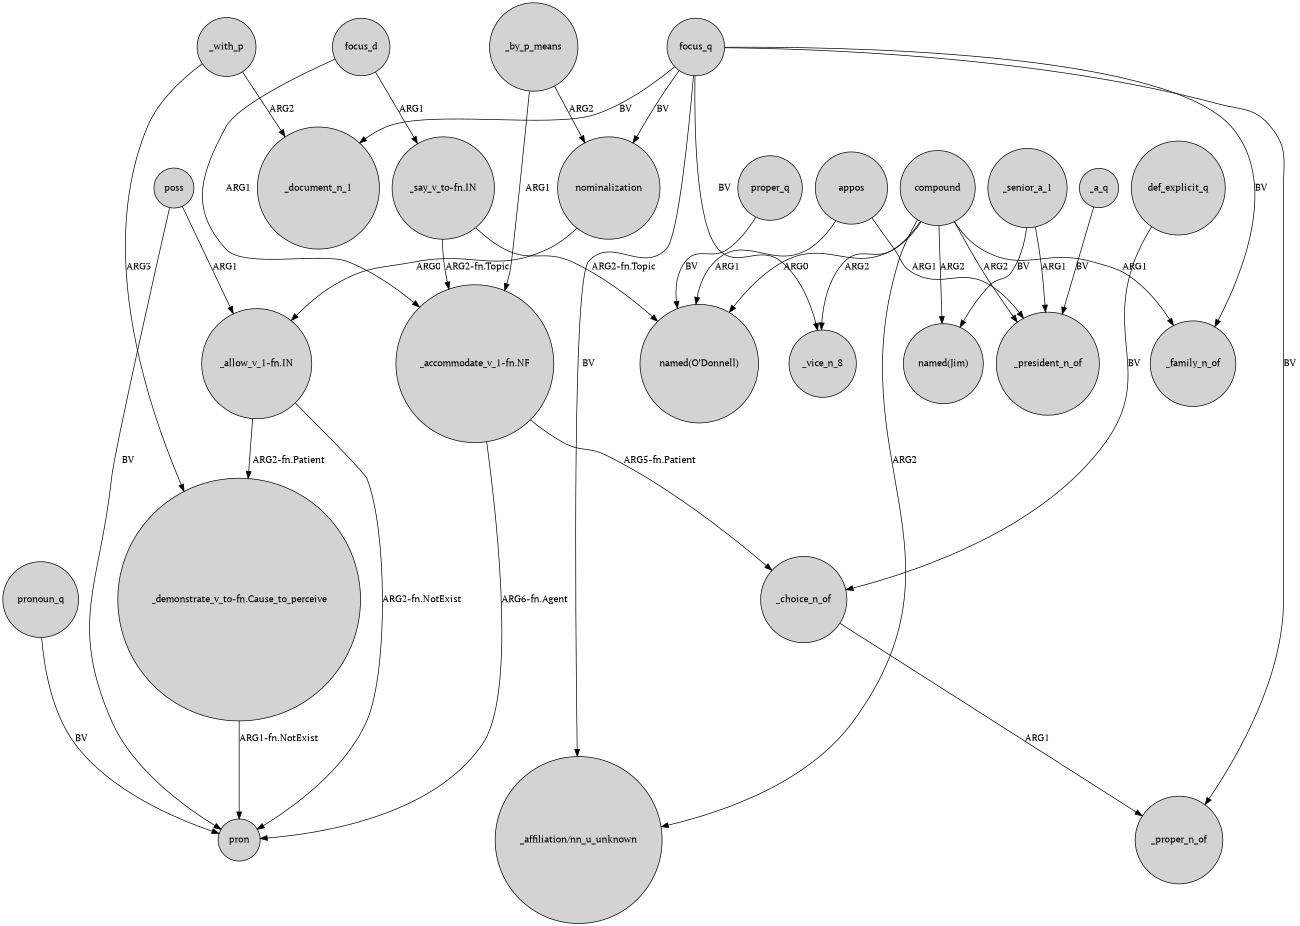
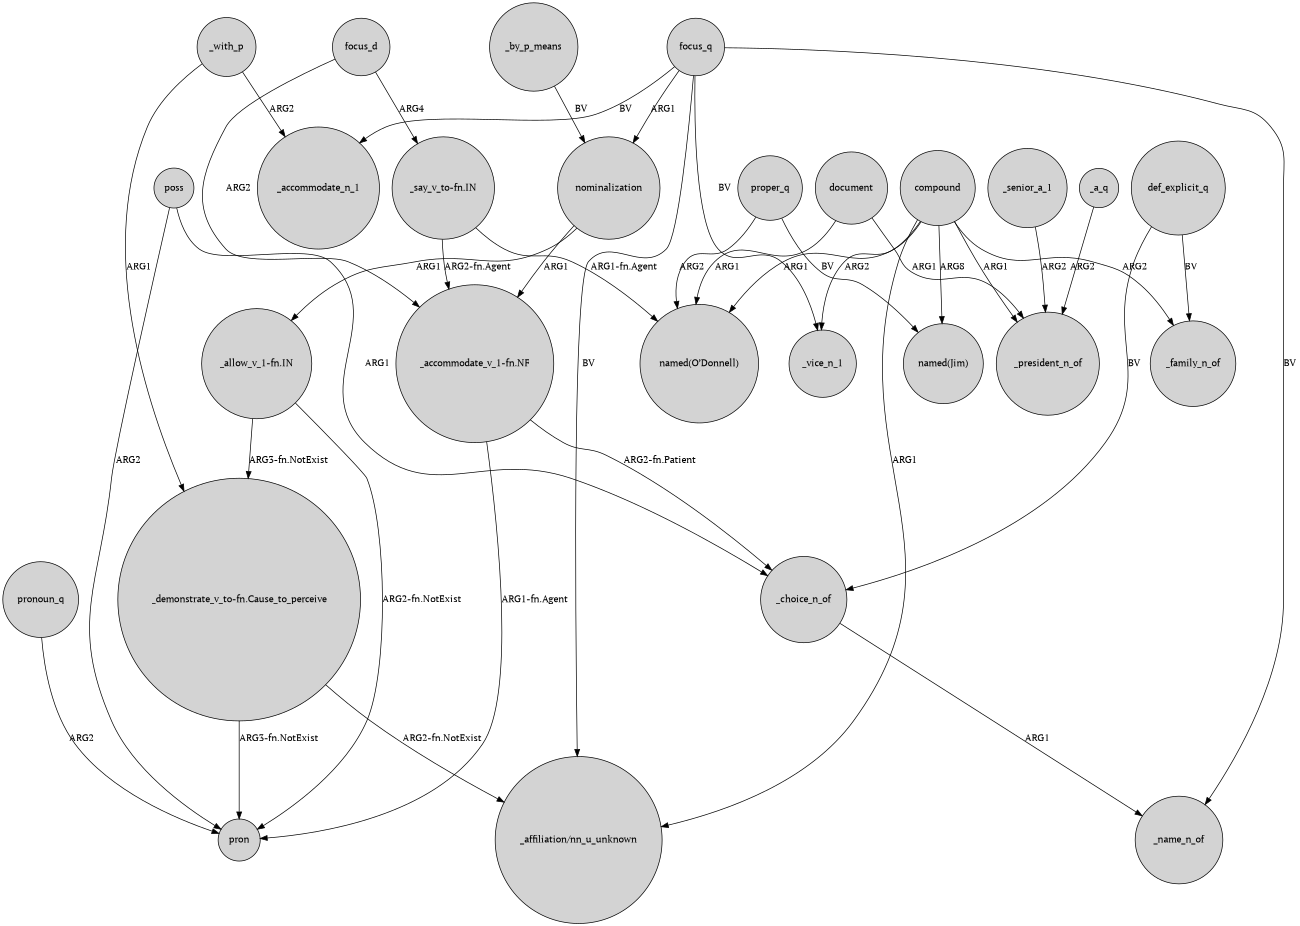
edge "focus_q" -> "_family_n_of": now "def_explicit_q" -> "_family_n_of"
edge "focus_d" -> "_say_v_to-fn.IN": label "ARG1" -> "ARG4"
edge "_by_p_means" -> "nominalization": label "ARG2" -> "BV"
edge "focus_q" -> "nominalization": label "BV" -> "ARG1"
edge "focus_d" -> "_accommodate_v_1-fn.NF": label "ARG1" -> "ARG2"
node "_document_n_1": label "_document_n_1" -> "_accommodate_n_1"
edge "_by_p_means" -> "_accommodate_v_1-fn.NF": now "nominalization" -> "_accommodate_v_1-fn.NF"
node "appos": label "appos" -> "document"
edge "poss" -> "_allow_v_1-fn.IN": now "poss" -> "_choice_n_of"
edge "_with_p" -> "_demonstrate_v_to-fn.Cause_to_perceive": label "ARG3" -> "ARG1"
edge "nominalization" -> "_allow_v_1-fn.IN": label "ARG0" -> "ARG1"
edge "_say_v_to-fn.IN" -> "_accommodate_v_1-fn.NF": label "ARG2-fn.Topic" -> "ARG2-fn.Agent"
edge "_say_v_to-fn.IN" -> "named(O’Donnell)": label "ARG2-fn.Topic" -> "ARG1-fn.Agent"
edge "proper_q" -> "named(O’Donnell)": label "BV" -> "ARG2"
edge "compound" -> "named(O’Donnell)": label "ARG0" -> "ARG1"
edge "compound" -> "named(Jim)": label "ARG2" -> "ARG8"
edge "compound" -> "_president_n_of": label "ARG2" -> "ARG1"
edge "_senior_a_1" -> "_president_n_of": label "ARG1" -> "ARG2"
edge "_a_q" -> "_president_n_of": label "BV" -> "ARG2"
edge "compound" -> "_family_n_of": label "ARG1" -> "ARG2"
edge "_senior_a_1" -> "named(Jim)": now "proper_q" -> "named(Jim)"
node "_vice_n_8": label "_vice_n_8" -> "_vice_n_1"
edge "poss" -> "pron": label "BV" -> "ARG2"
edge "_allow_v_1-fn.IN" -> "_demonstrate_v_to-fn.Cause_to_perceive": label "ARG2-fn.Patient" -> "ARG3-fn.NotExist"
edge "_accommodate_v_1-fn.NF" -> "_choice_n_of": label "ARG5-fn.Patient" -> "ARG2-fn.Patient"
edge "compound" -> "_affiliation/nn_u_unknown": label "ARG2" -> "ARG1"
edge "_accommodate_v_1-fn.NF" -> "pron": label "ARG6-fn.Agent" -> "ARG1-fn.Agent"
edge "pronoun_q" -> "pron": label "BV" -> "ARG2"
edge "_demonstrate_v_to-fn.Cause_to_perceive" -> "pron": label "ARG1-fn.NotExist" -> "ARG3-fn.NotExist"
edge "_demonstrate_v_to-fn.Cause_to_perceive" -> "_affiliation/nn_u_unknown": added, label "ARG2-fn.NotExist"
node "_proper_n_of": label "_proper_n_of" -> "_name_n_of"
